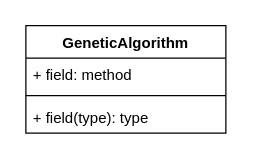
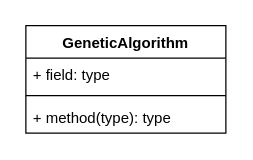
node "+ field: method": label "+ field: method" -> "+ field: type"
node "+ field(type): type": label "+ field(type): type" -> "+ method(type): type"
